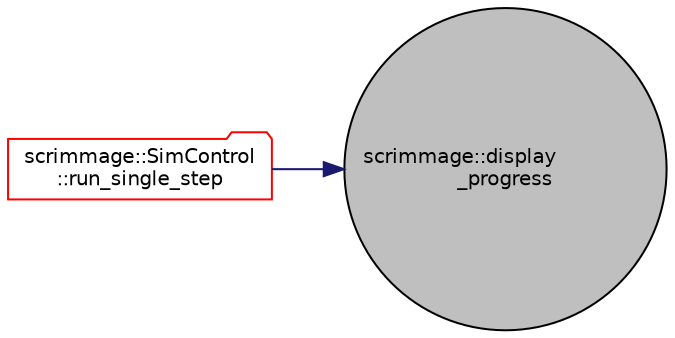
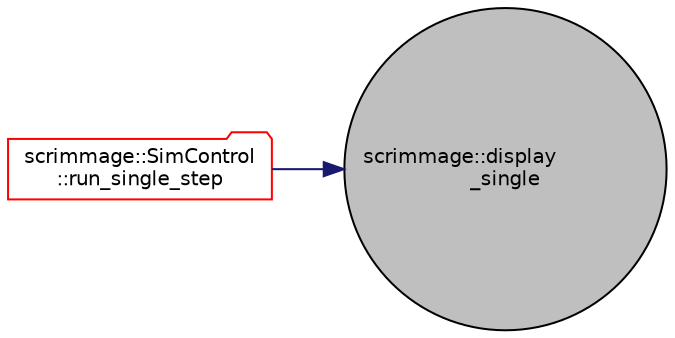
node "scrimmage::display _progress": label "scrimmage::display _progress" -> "scrimmage::display _single"
